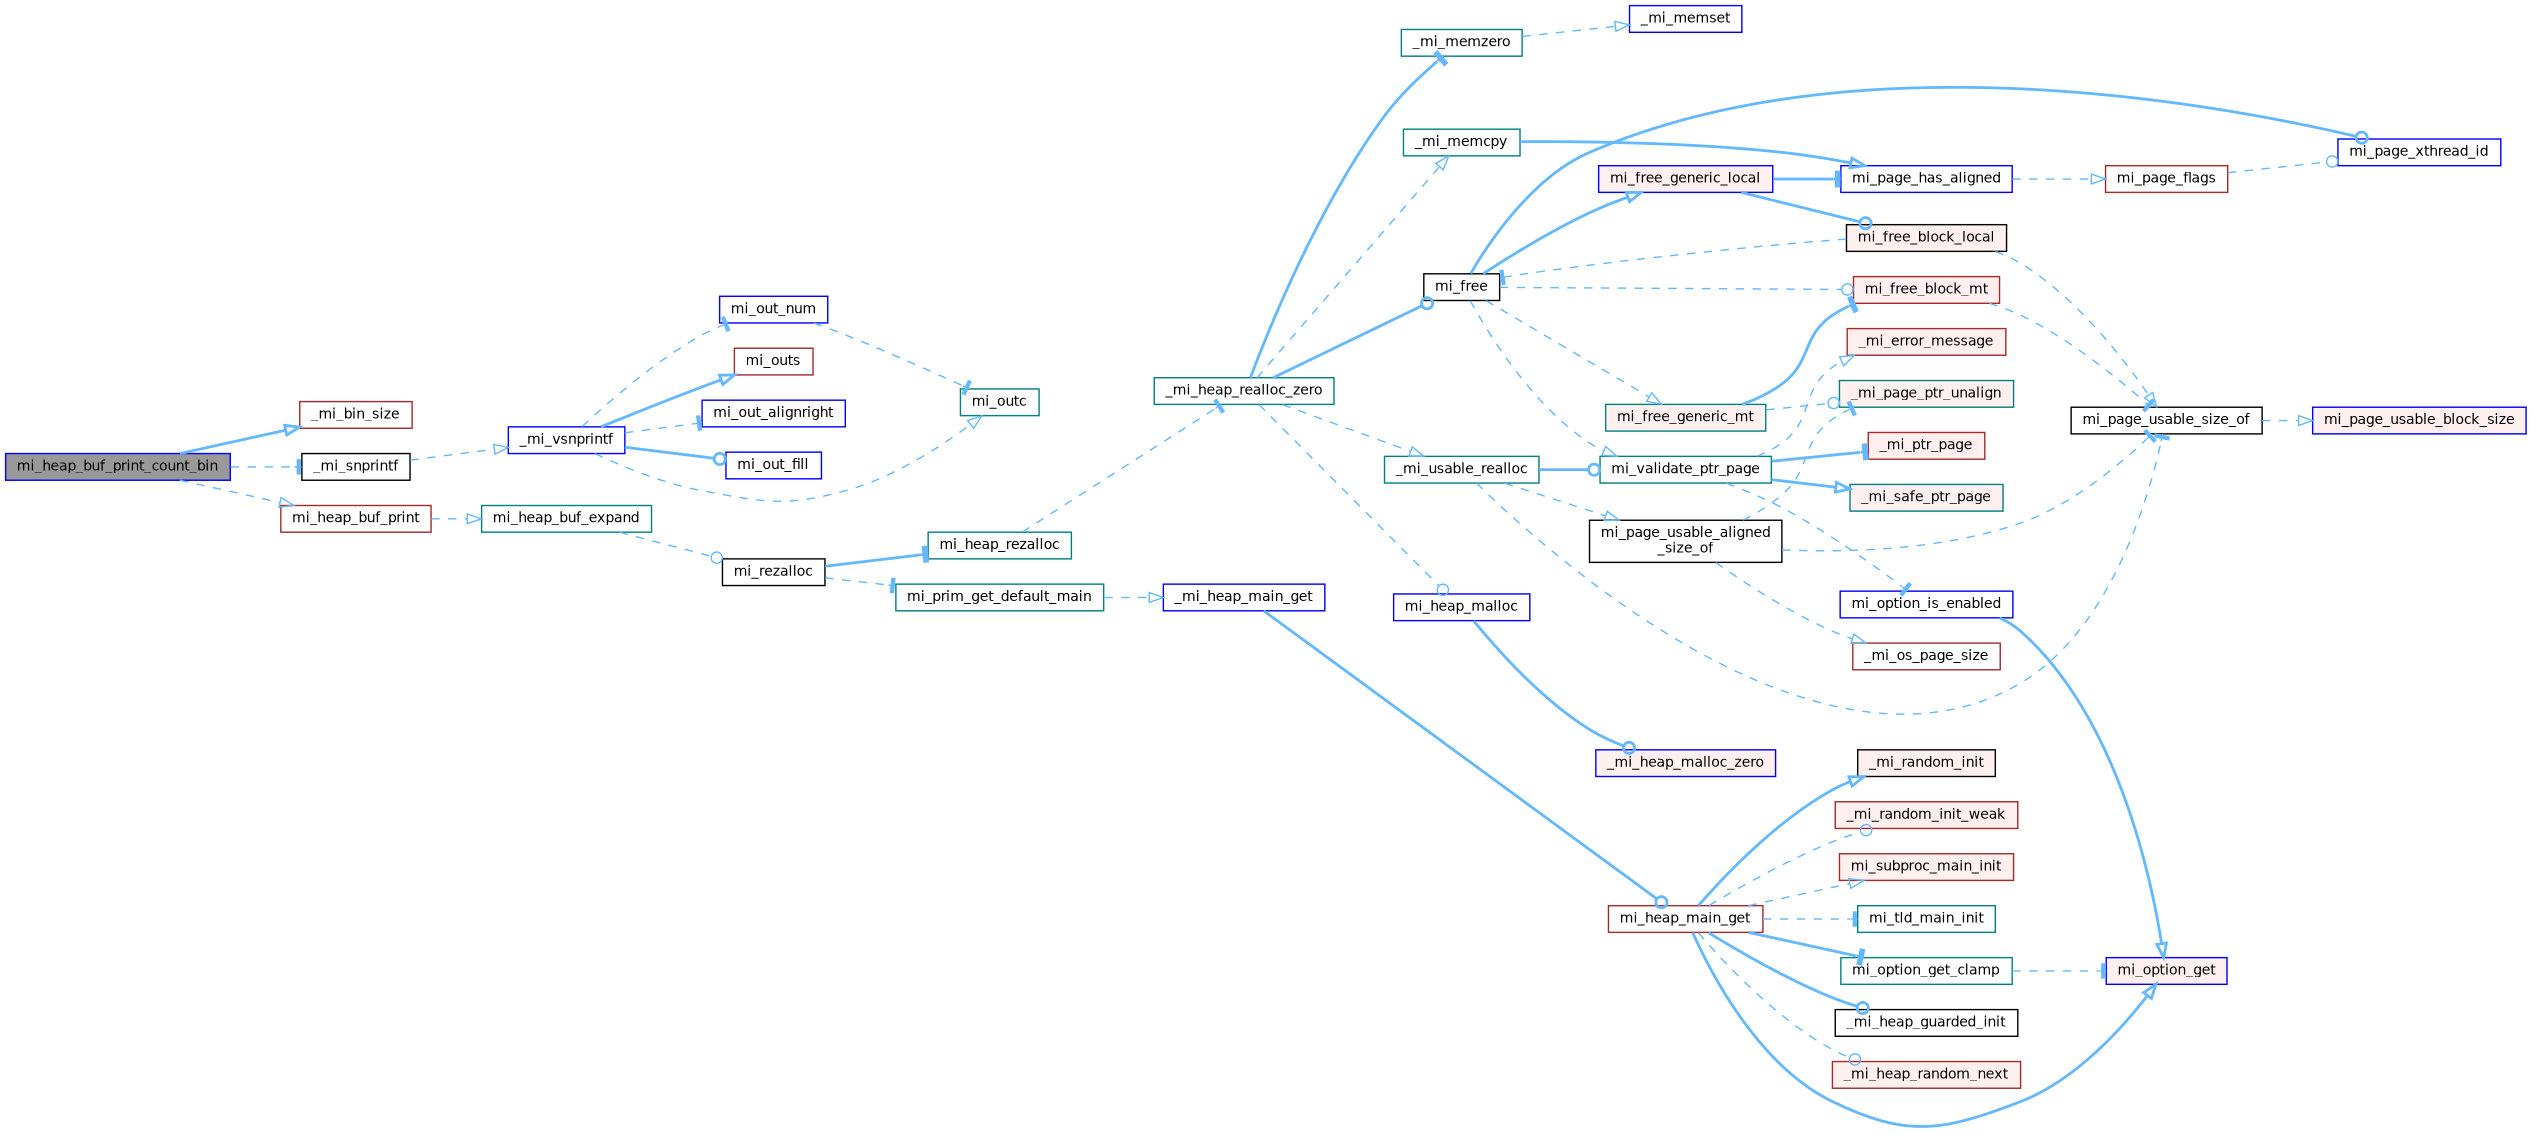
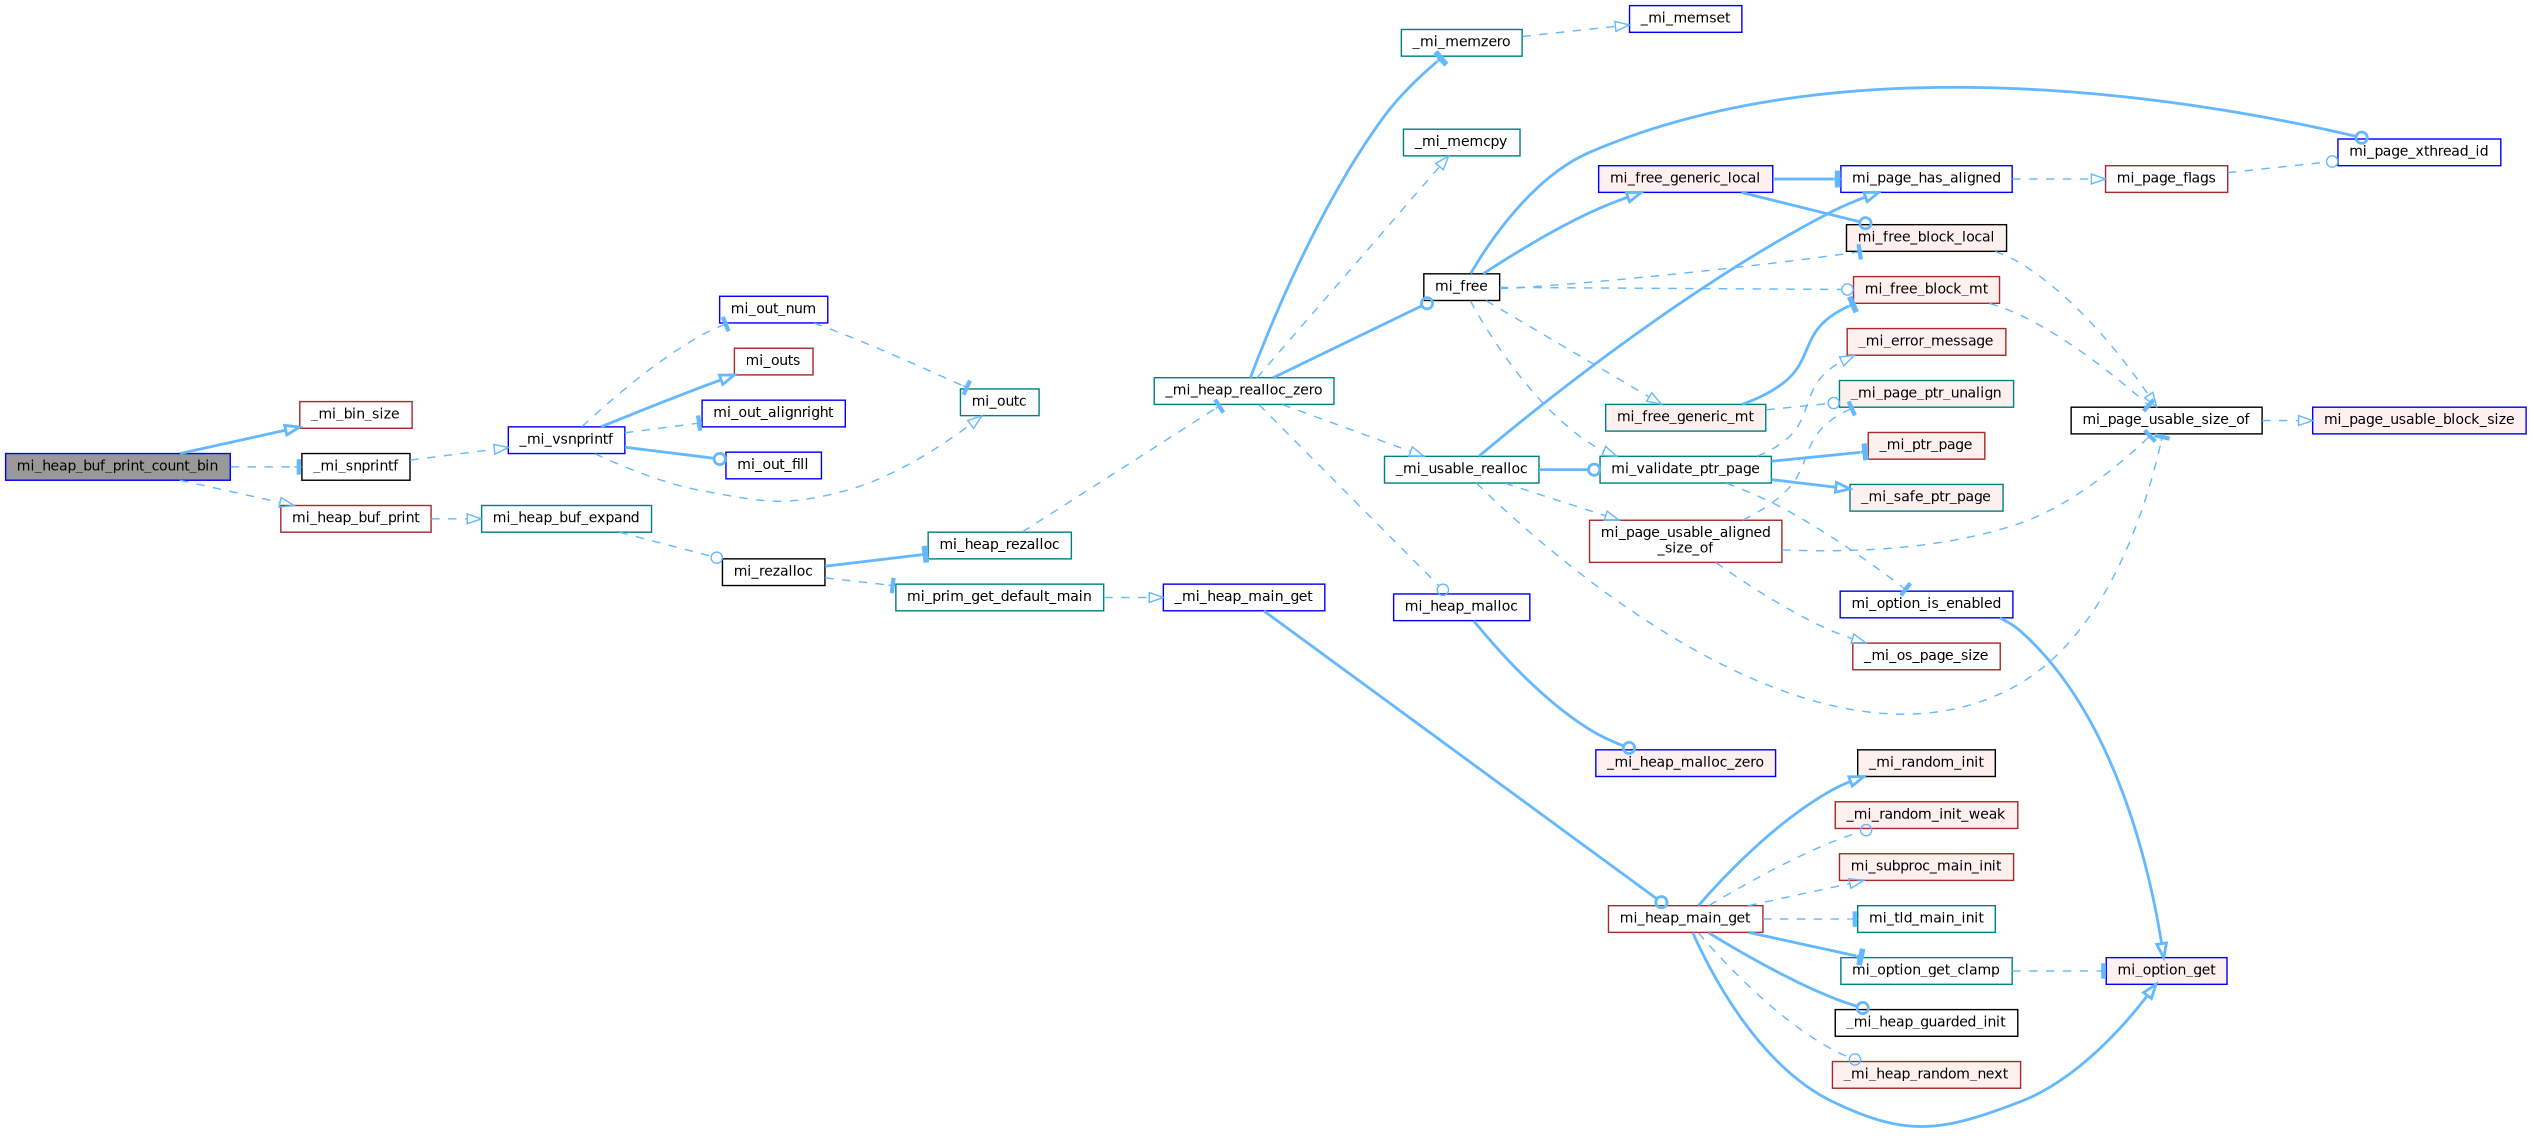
edge "_mi_memcpy" -> "mi_page_has_aligned": now "_mi_usable_realloc" -> "mi_page_has_aligned"
edge "mi_free_block_local" -> "mi_free": reversed
node "mi_page_usable_aligned _size_of": color black -> brown
